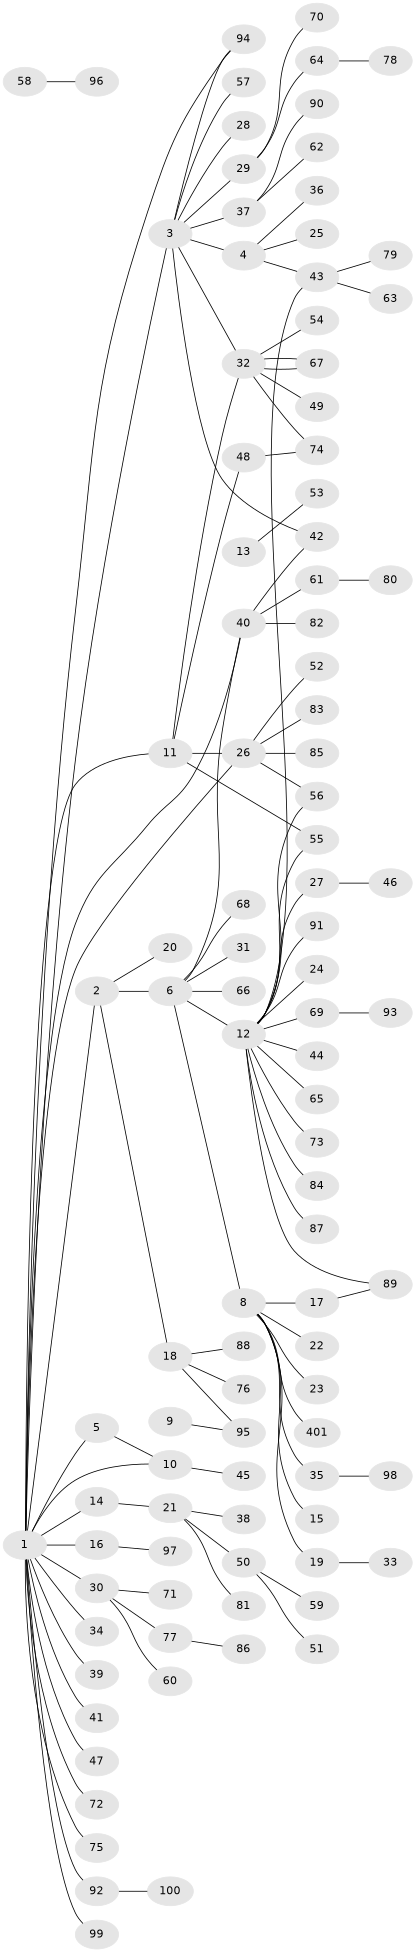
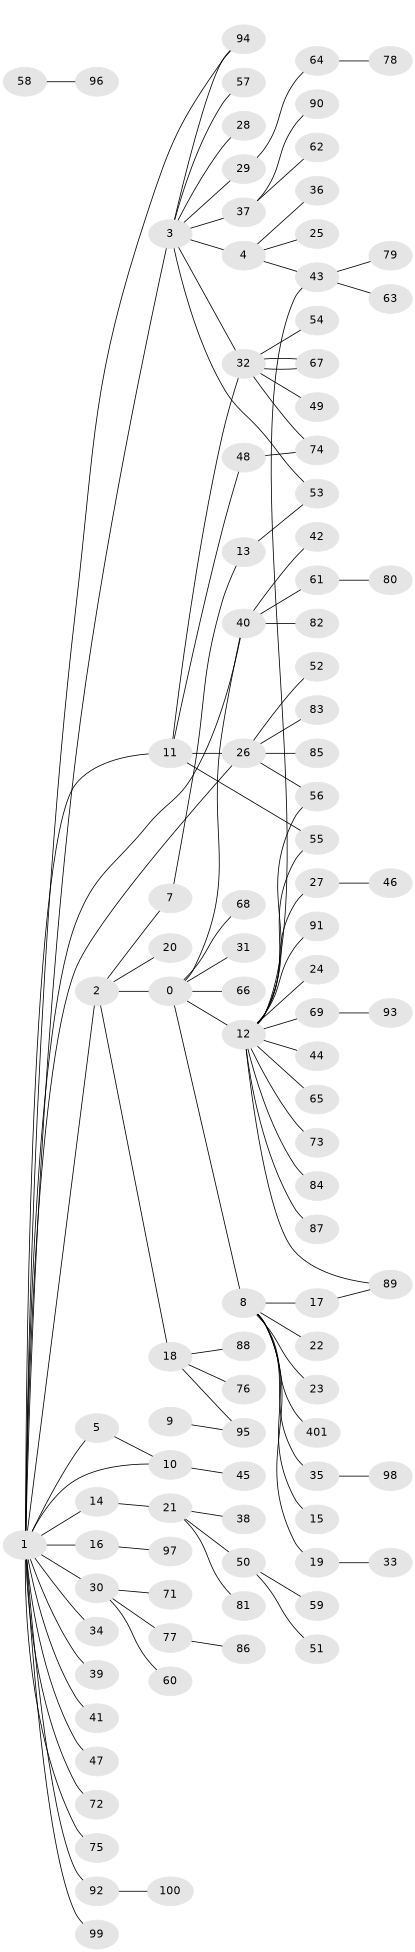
node "70": removed
edge "3" -- "42": now "3" -- "53"
node "7": added
node "6": label "6" -> "0"
